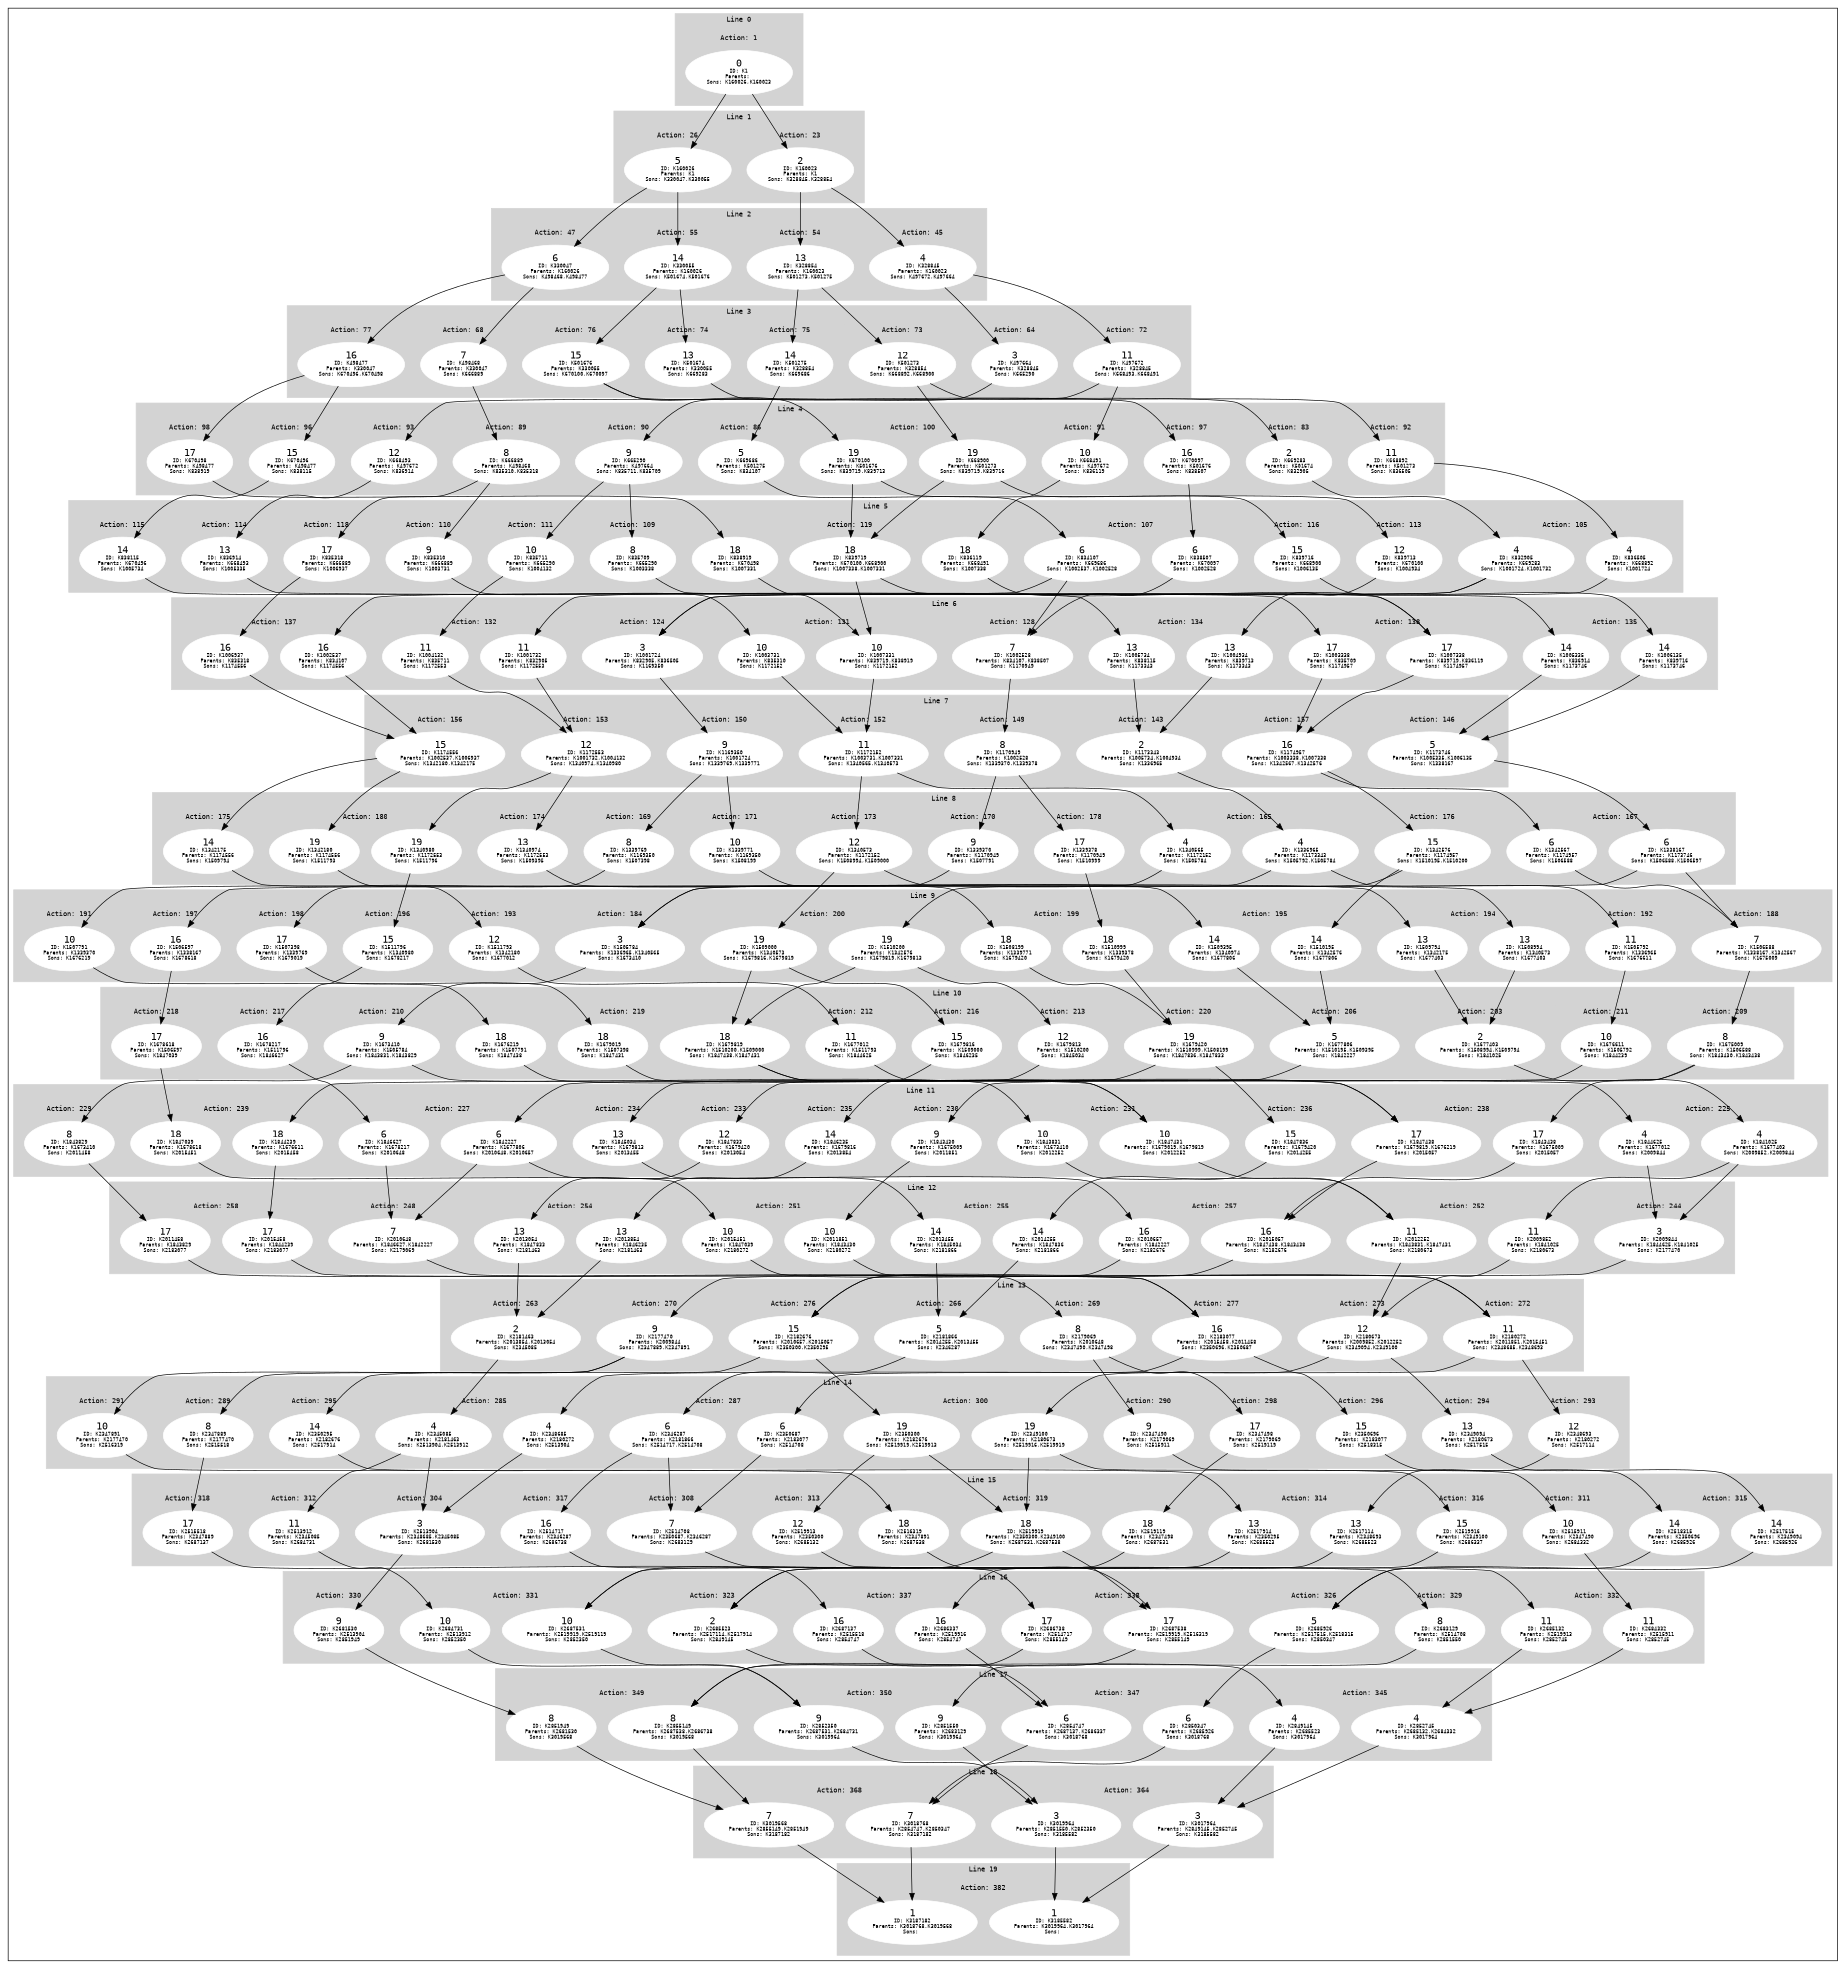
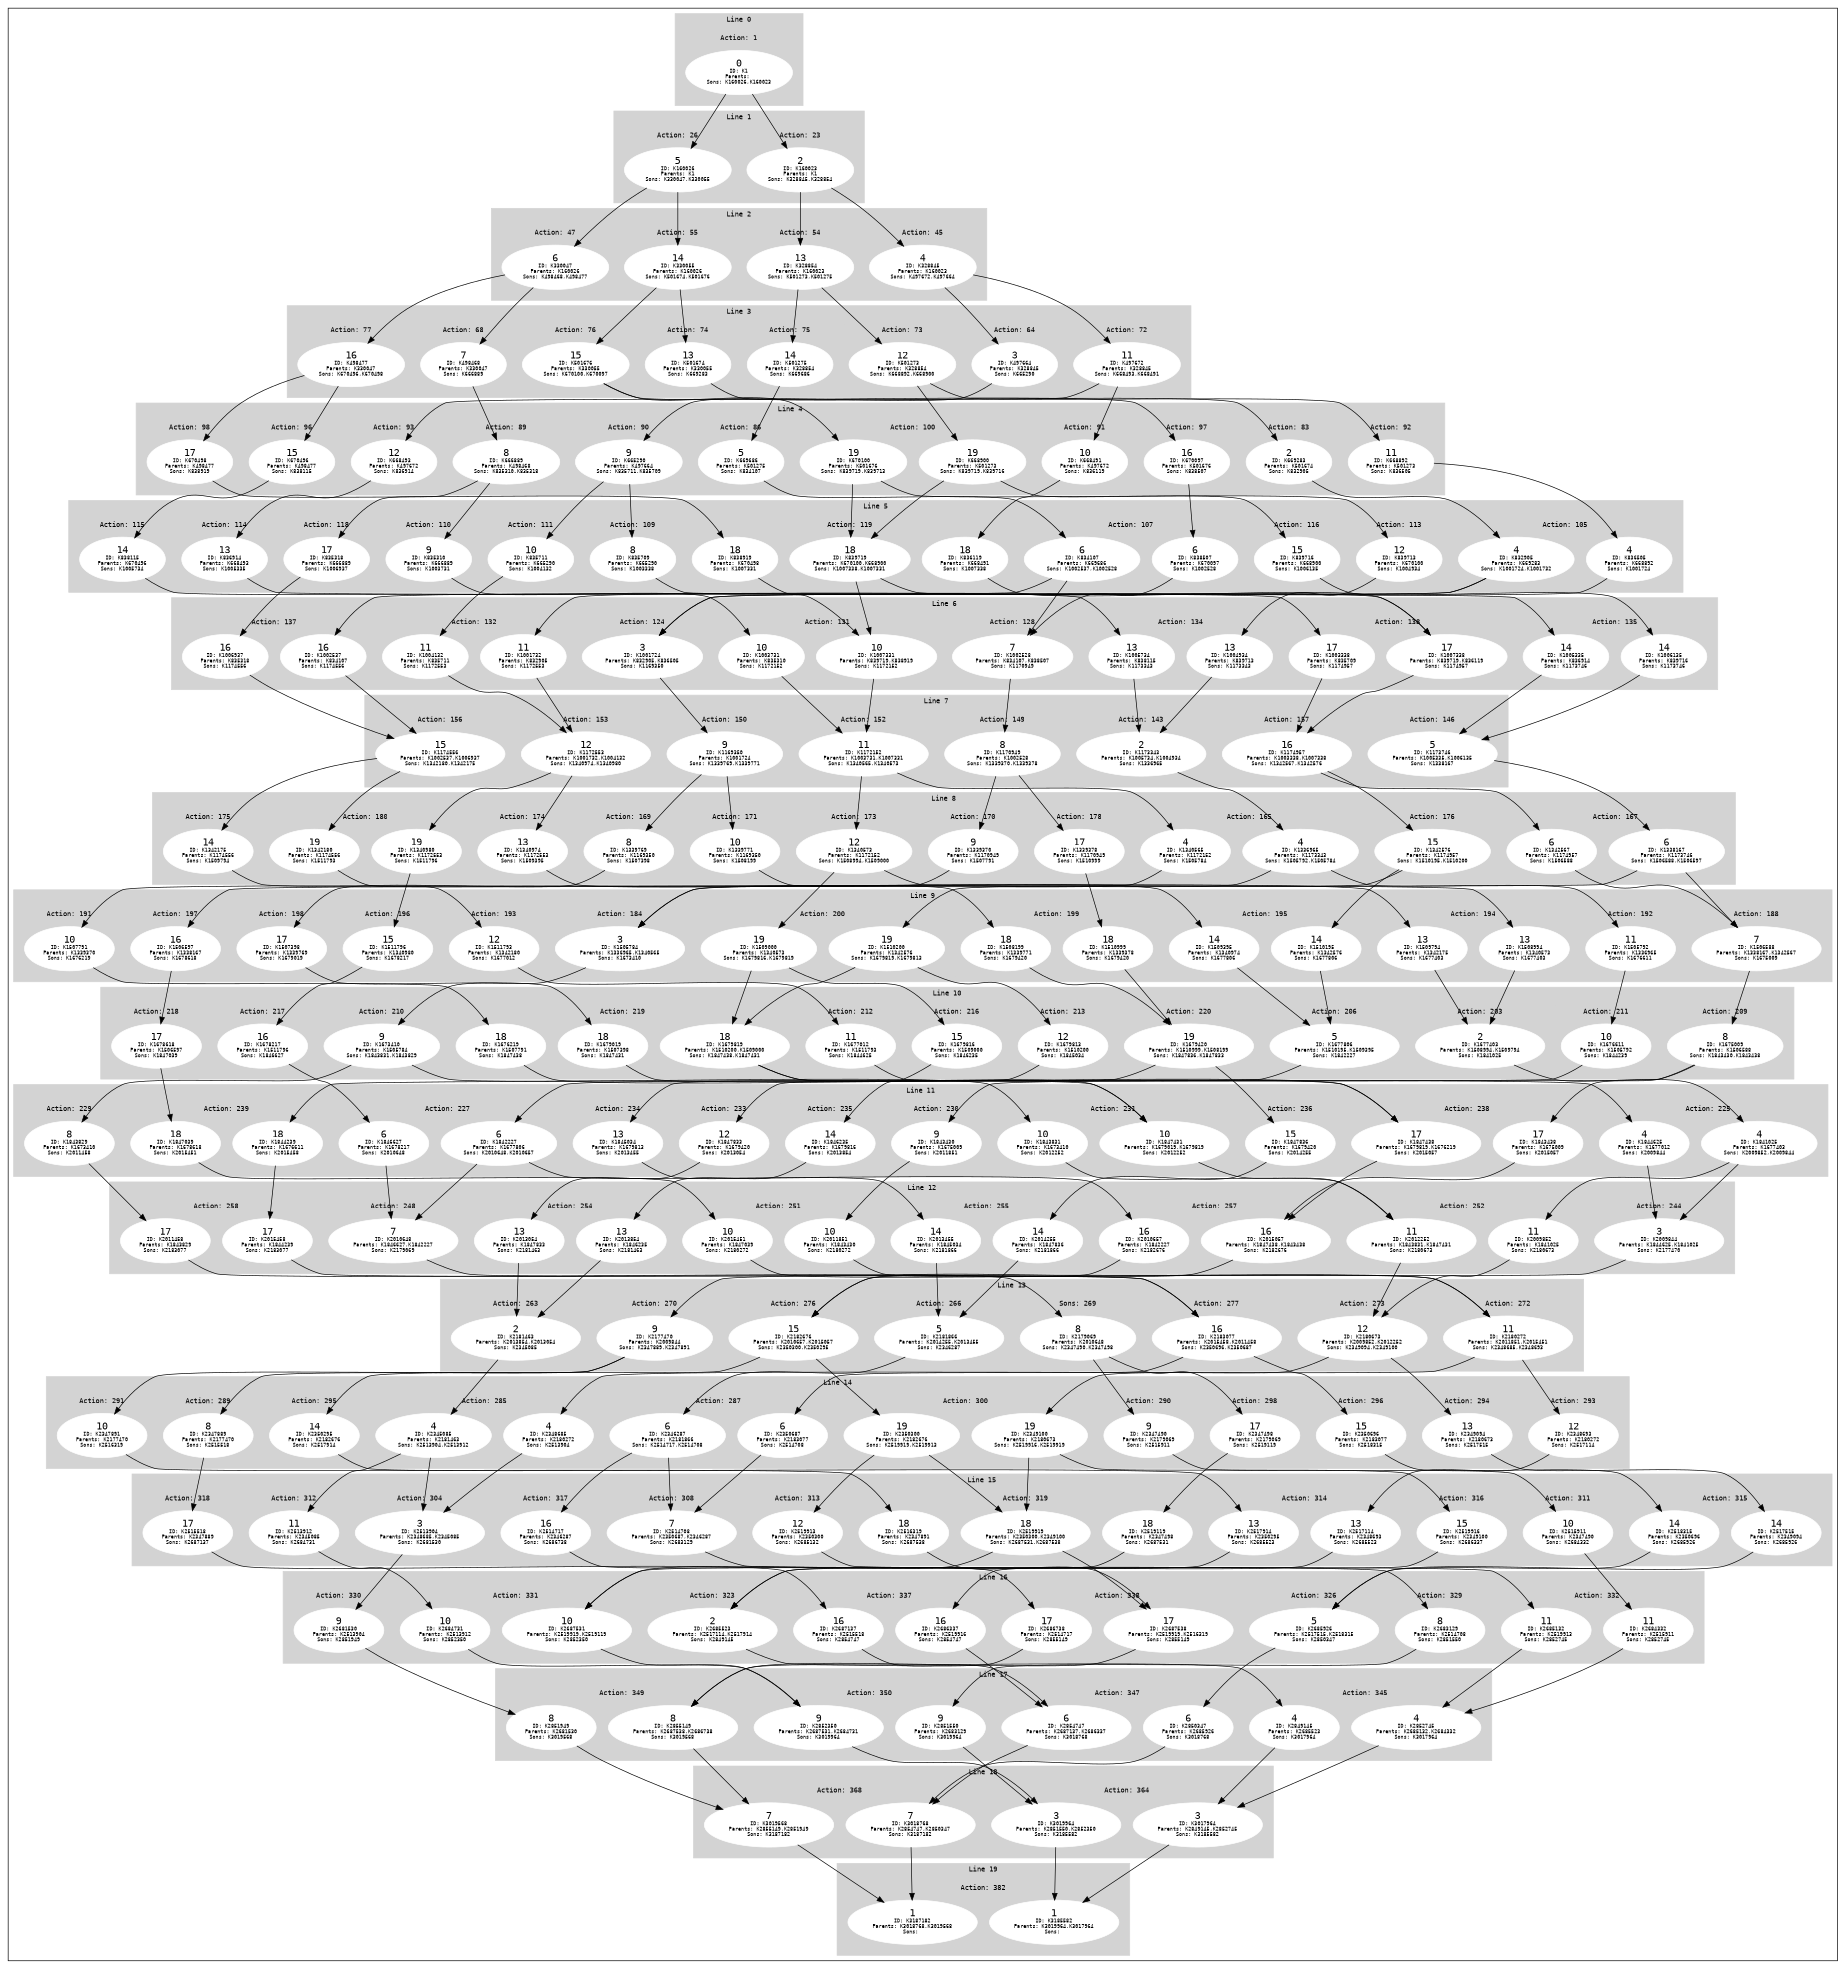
cluster "Action: 269": label "Action: 269" -> "Sons: 269"
